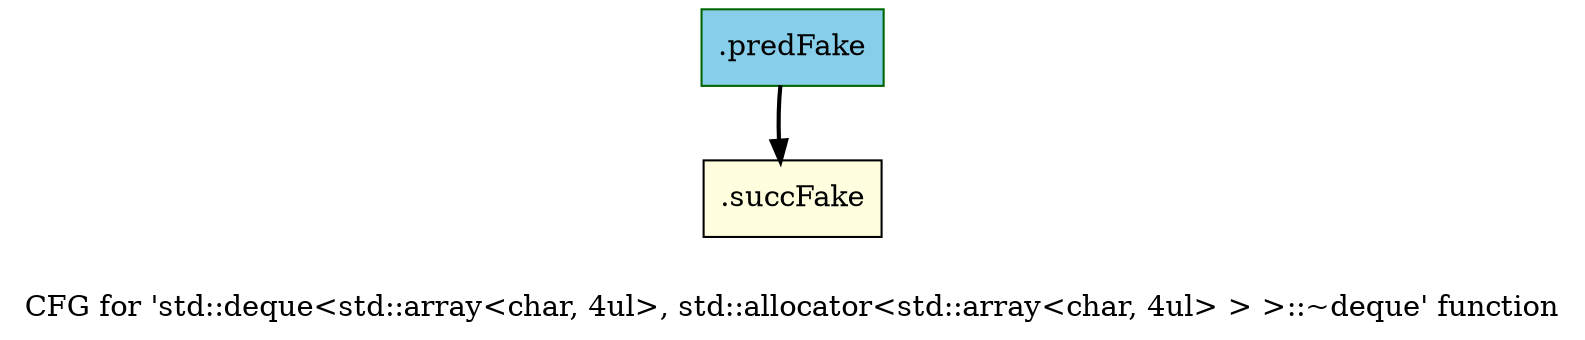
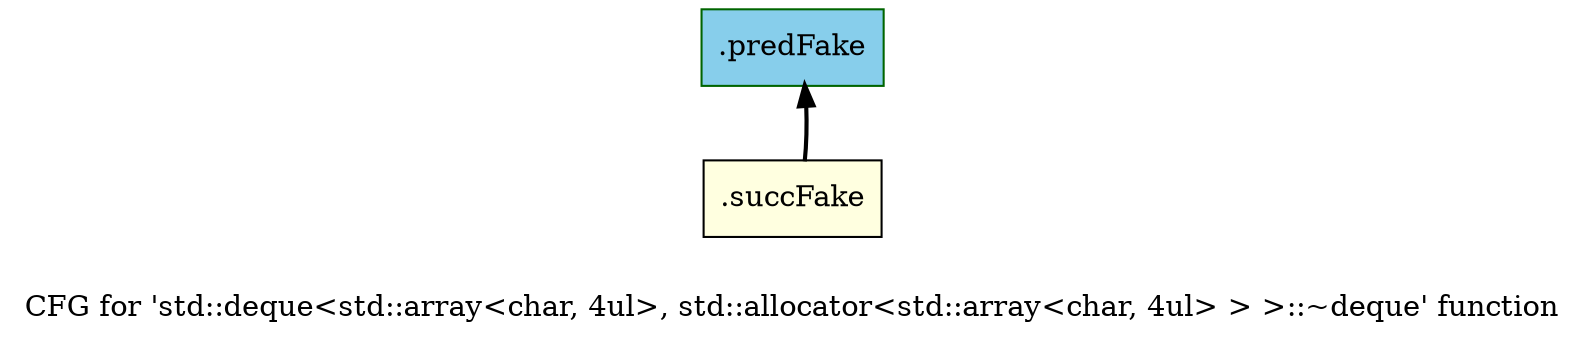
edge ".predFake" -> ".succFake": reversed
